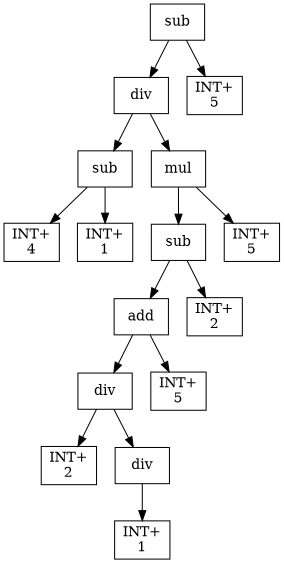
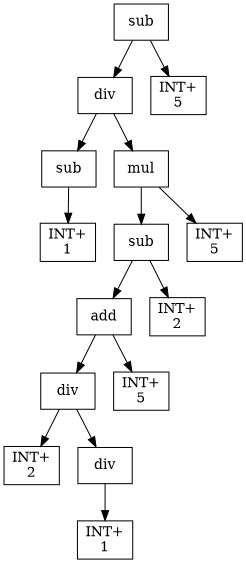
node "INT+ 4": removed
